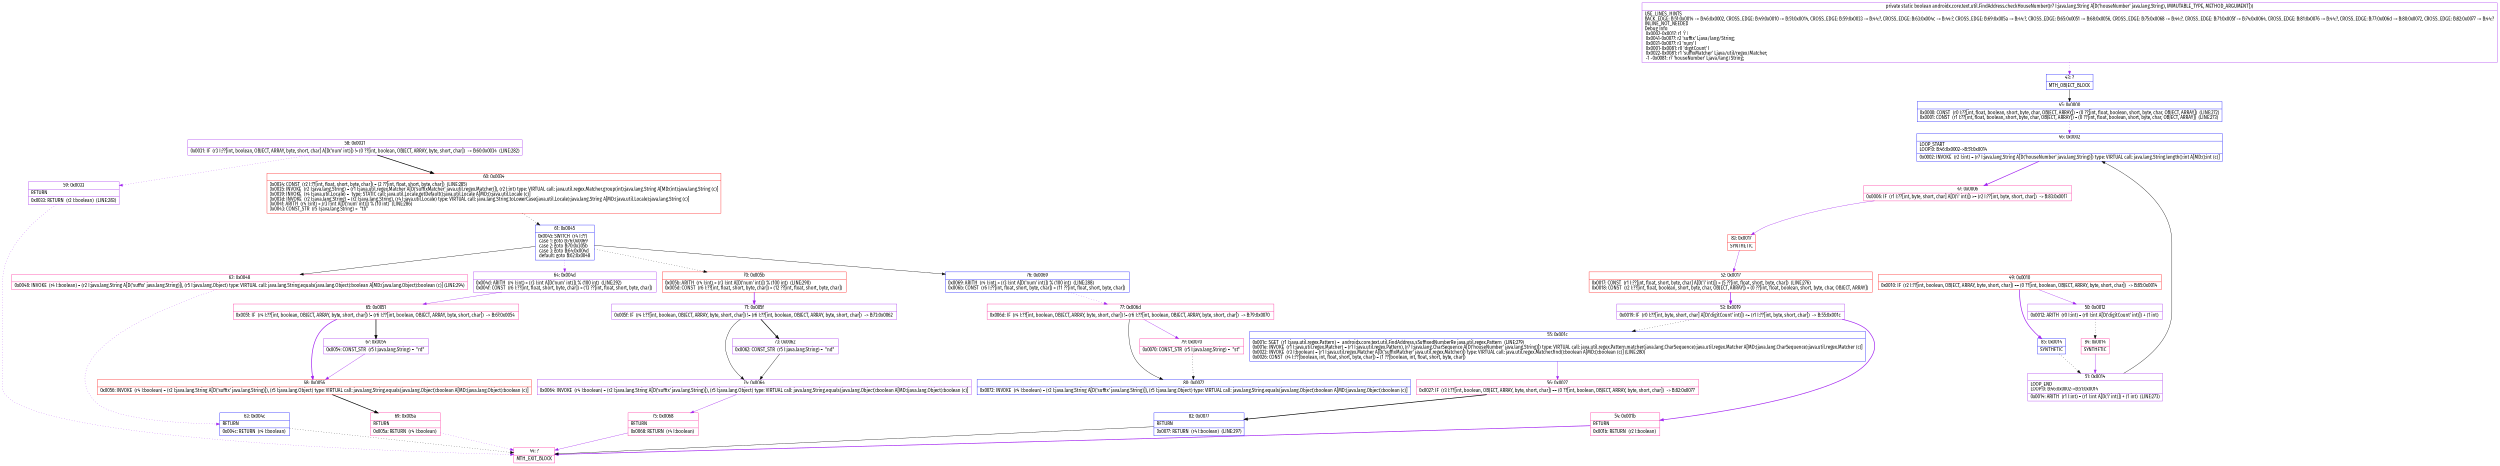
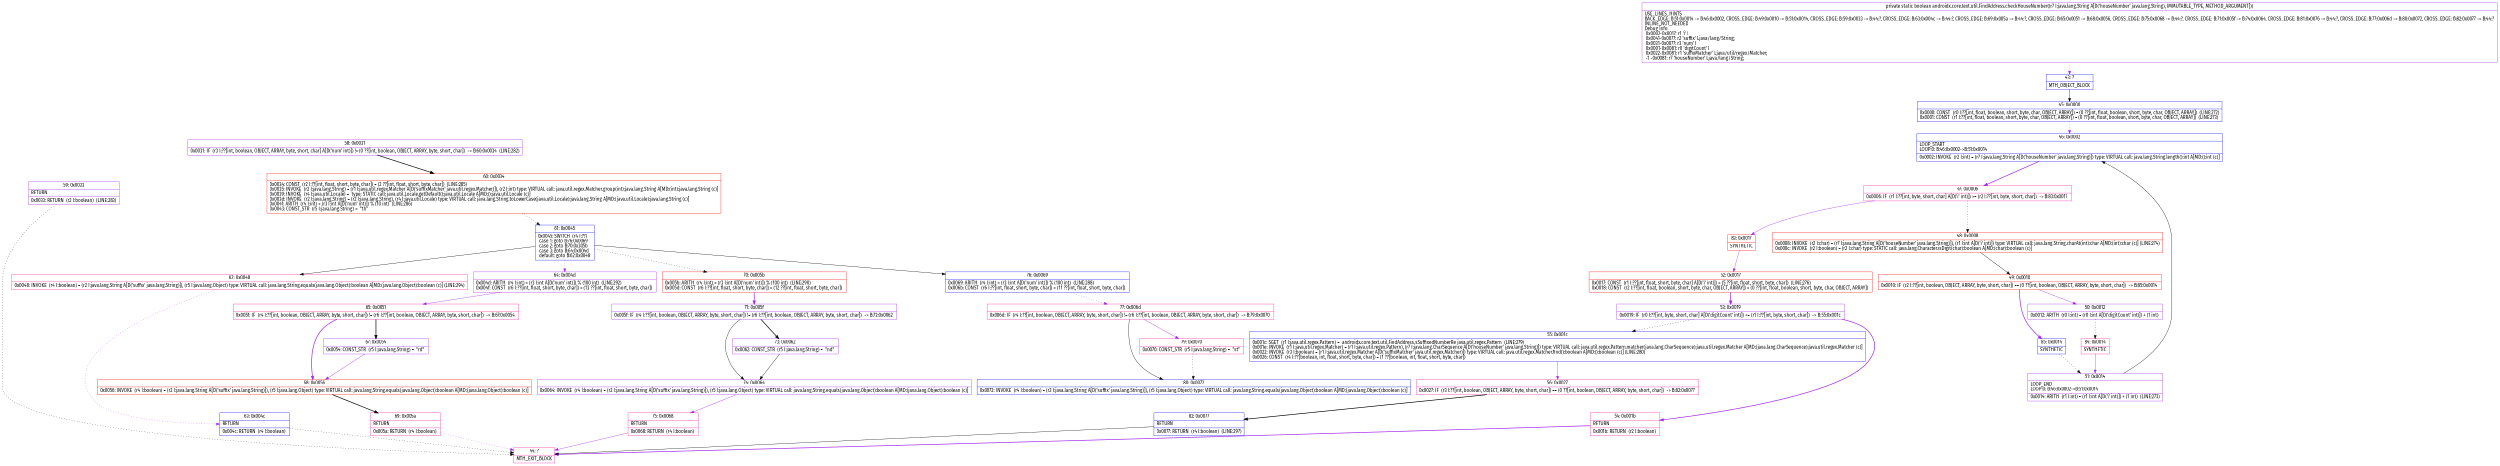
edge "58: 0x0031" -> "59: 0x0033": removed
node "48: 0x0008": added
edge "59: 0x0033" -> "44: ?": color purple -> black
